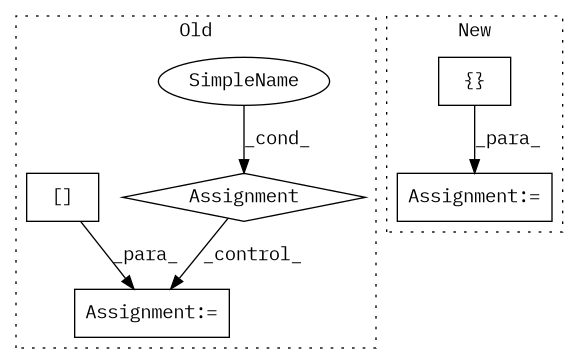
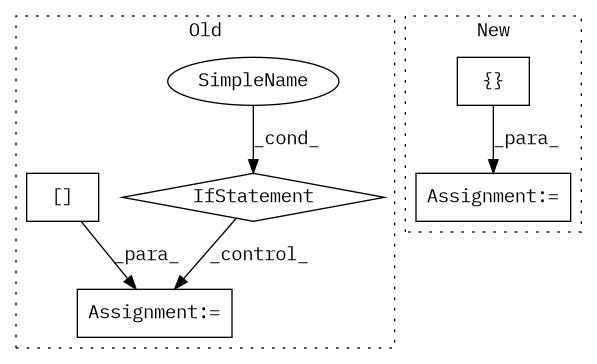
node "Assignment": label "Assignment" -> "IfStatement"
